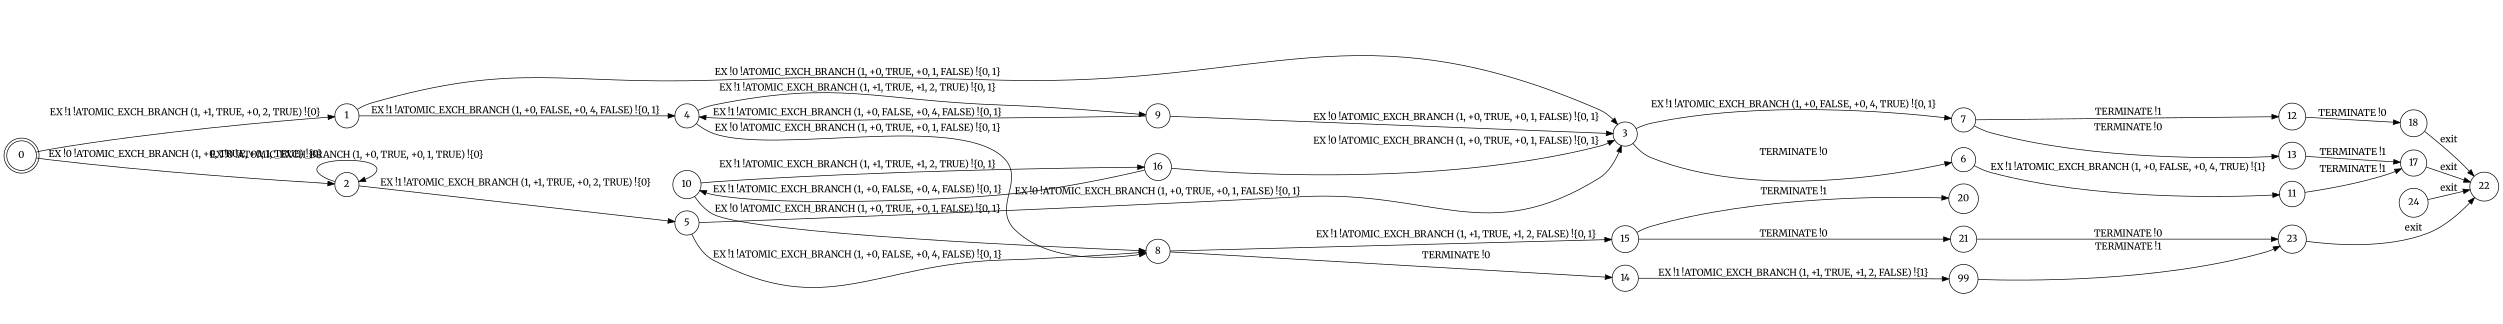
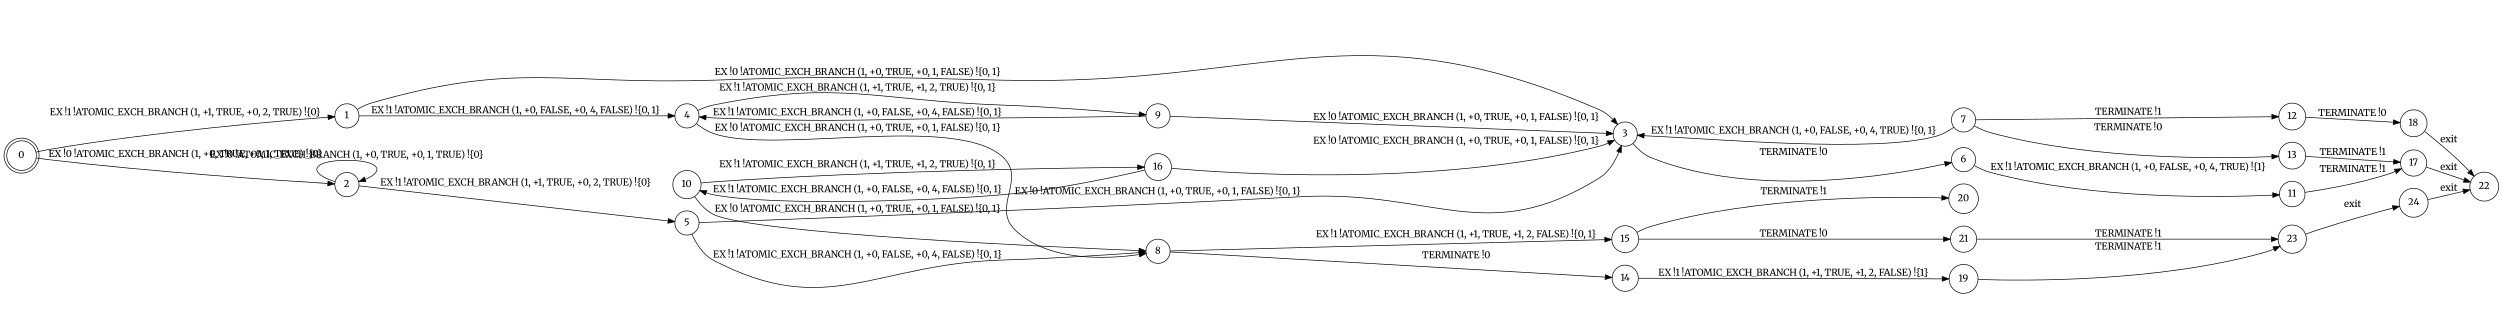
edge "3" -> "7": reversed
edge "21" -> "23": label "TERMINATE !0" -> "TERMINATE !1"
edge "23" -> "22": now "23" -> "24"
node "99": label "99" -> "19"
